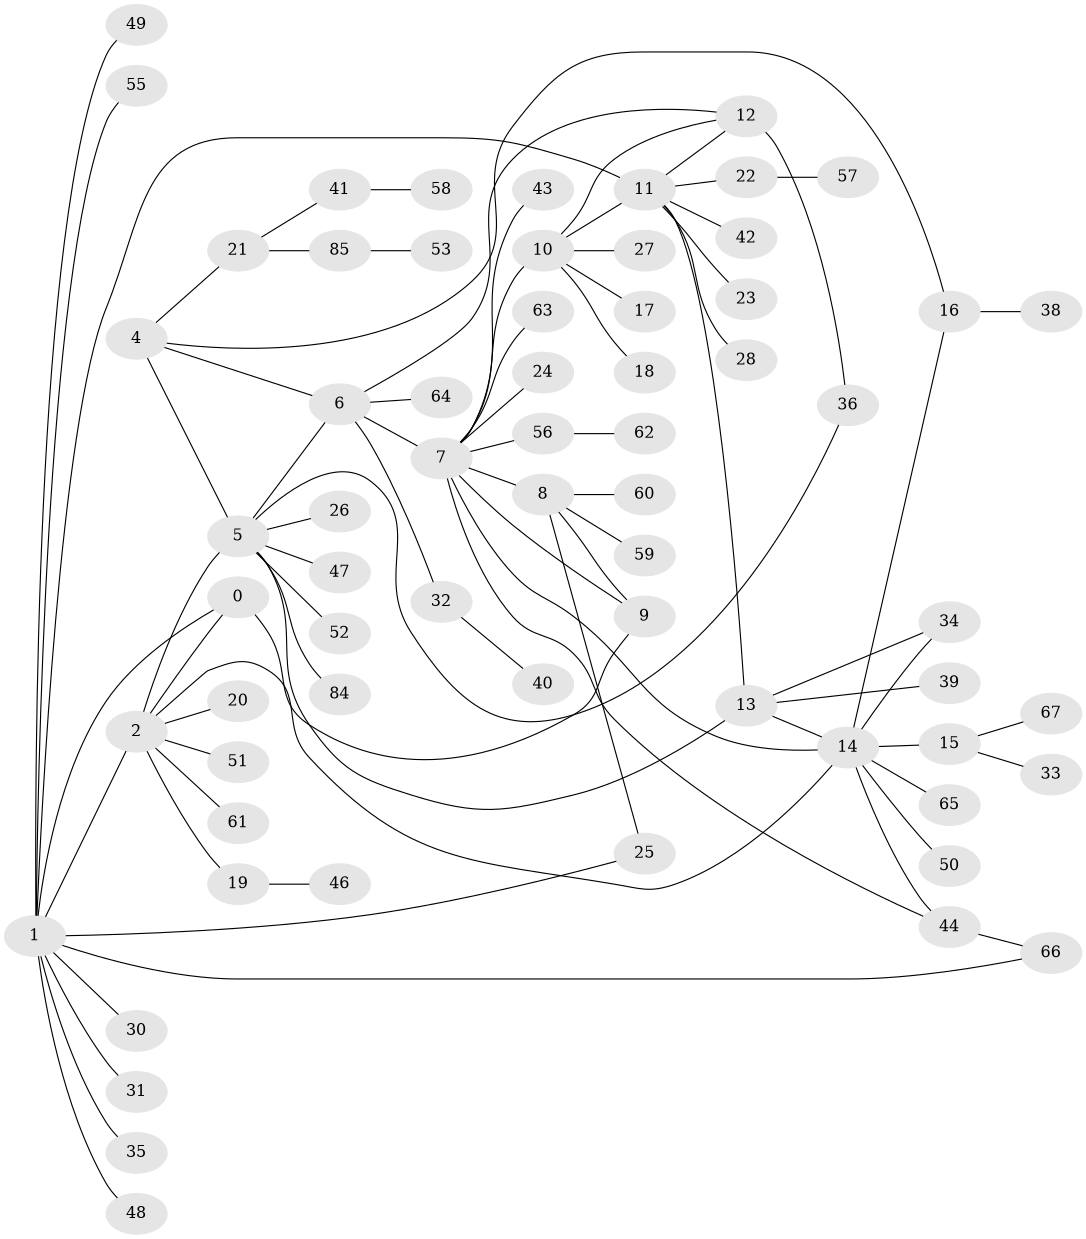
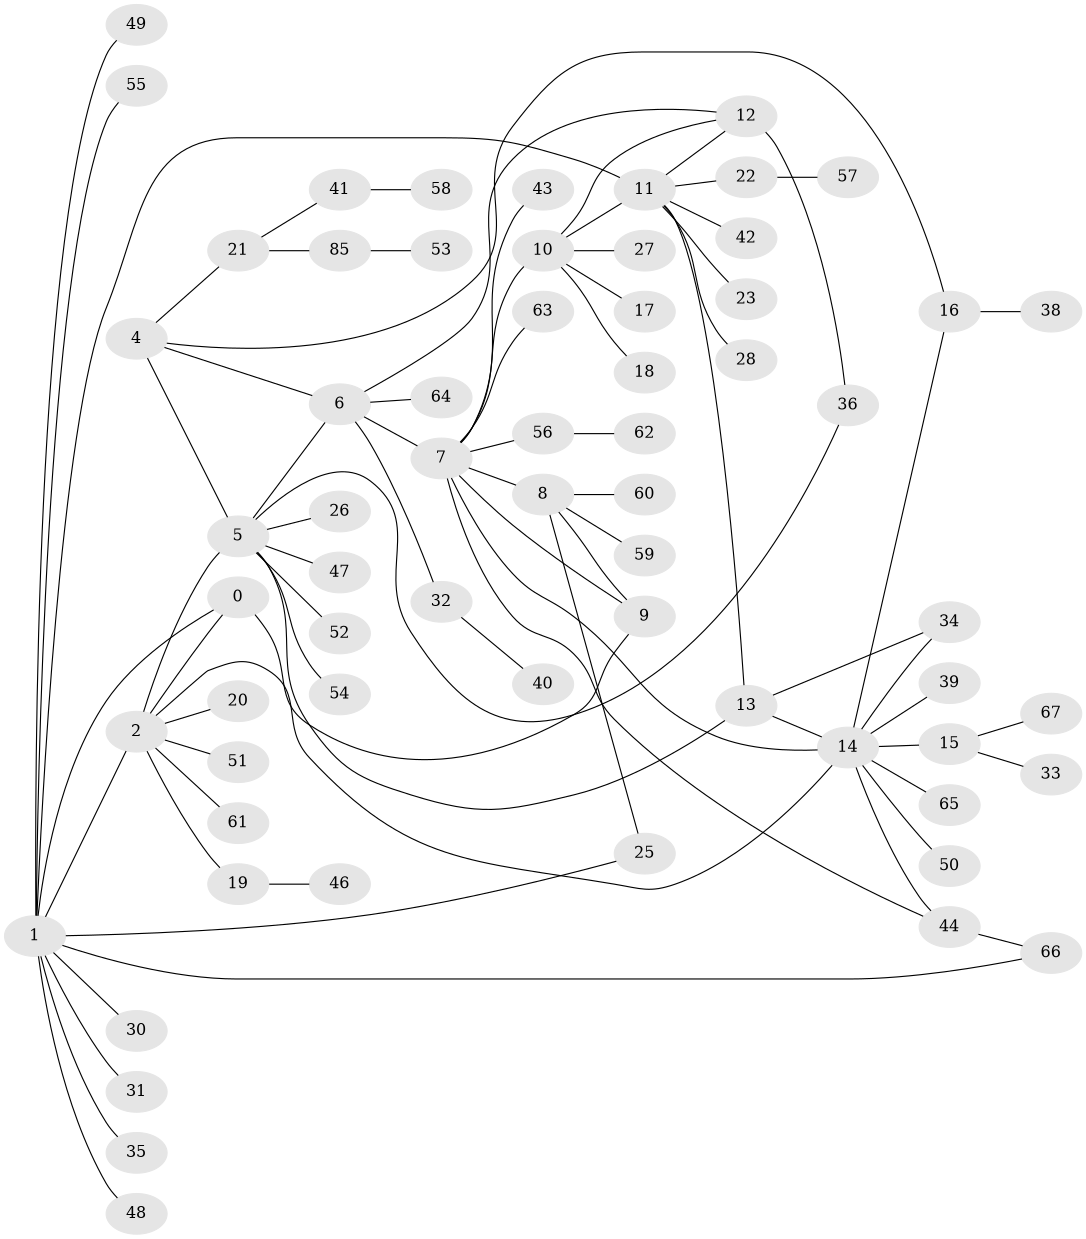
node "24": removed
node "84": label "84" -> "54"
edge "39" -- "13": now "39" -- "14"
